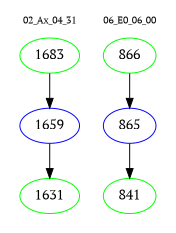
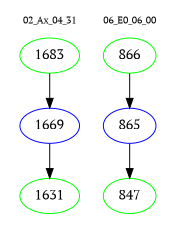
node "1659": label "1659" -> "1669"
node "841": label "841" -> "847"
